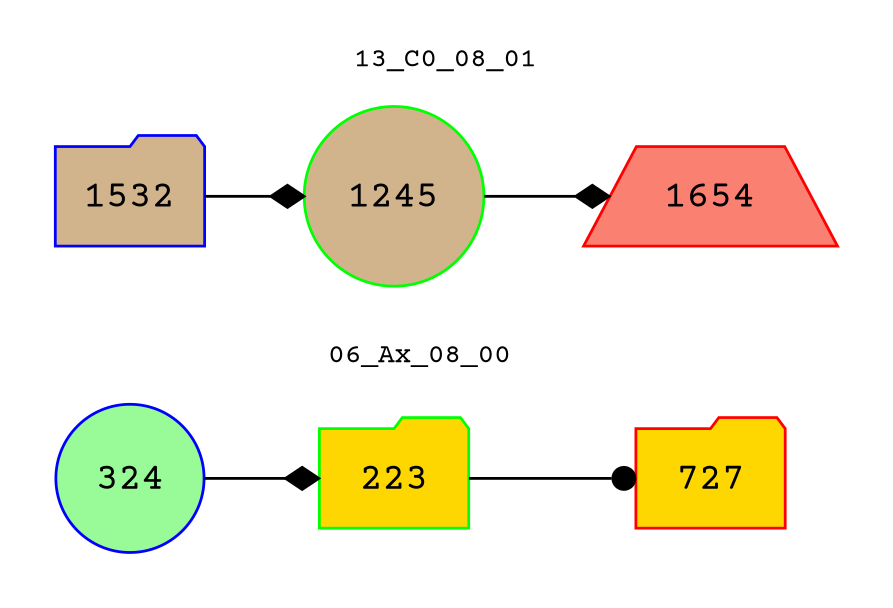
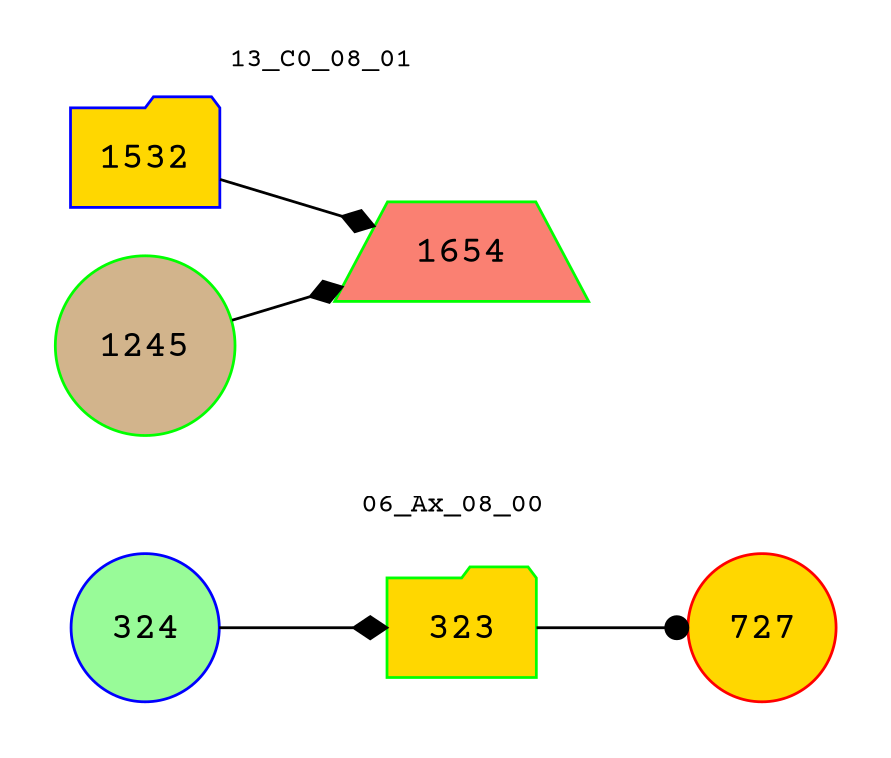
node "1532": fillcolor tan -> gold
edge "1532" -> "1245": now "1532" -> "1654"
node "1654": color red -> green
node "223": label "223" -> "323"
node "727": shape folder -> circle
